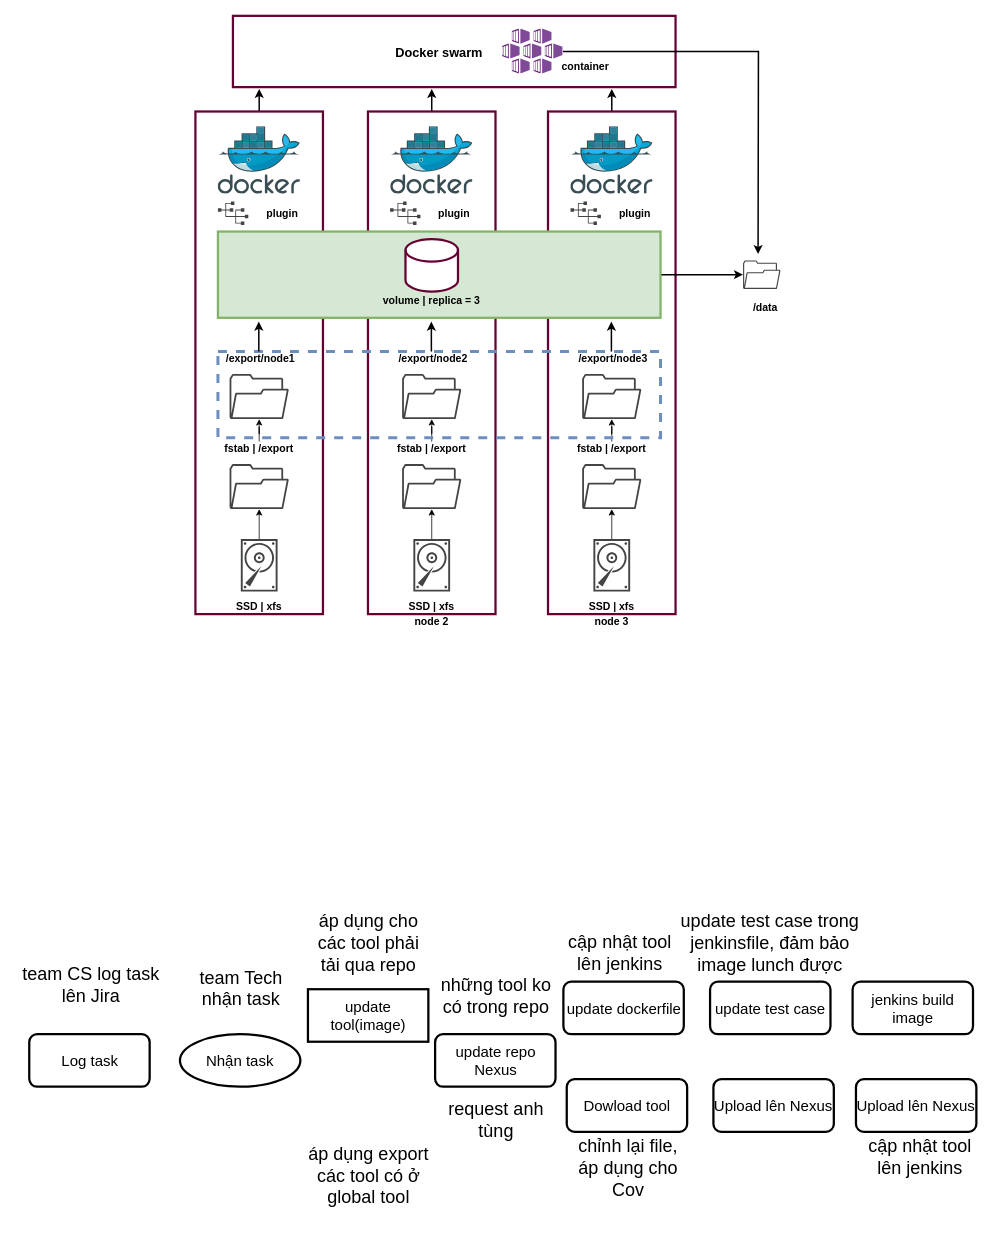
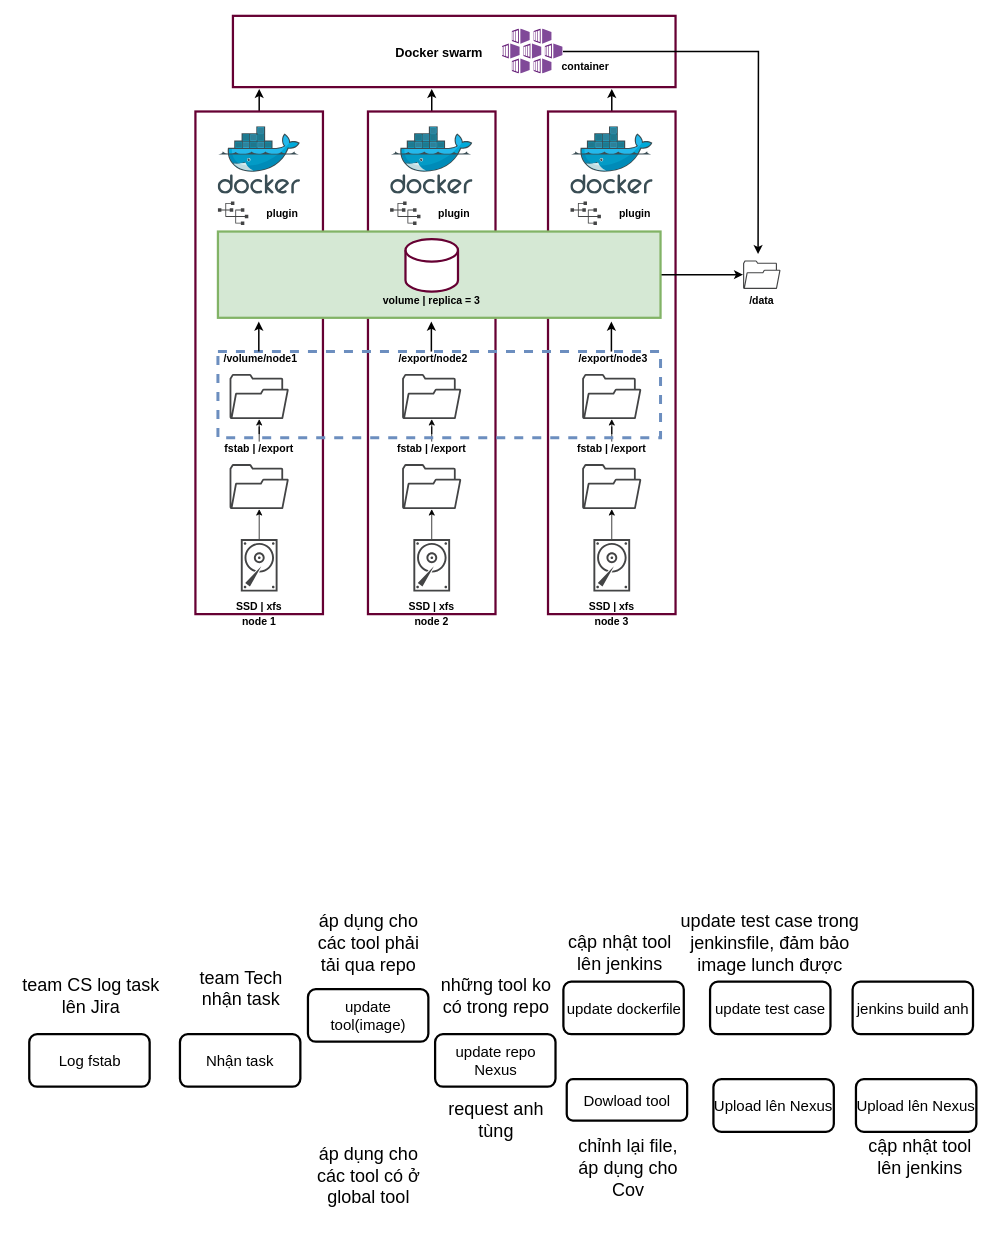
node "/data": moved (765, 308) -> (762, 300)
node "/export/node1": label "/export/node1" -> "/volume/node1"
node "node 1": added
node "team CS log task lên Jira": moved (90, 985) -> (90, 996)
node "jenkins build image": label "jenkins build image" -> "jenkins build anh"
node "update tool(image)": shape rectangle -> rounded rectangle
node "Log task": label "Log task" -> "Log fstab"
node "Nhận task": shape ellipse -> rounded rectangle
node "Dowload tool": size 120x53 -> 120x41
node "áp dụng export các tool có ở global tool": label "áp dụng export các tool có ở global tool" -> "áp dụng cho các tool có ở global tool"
